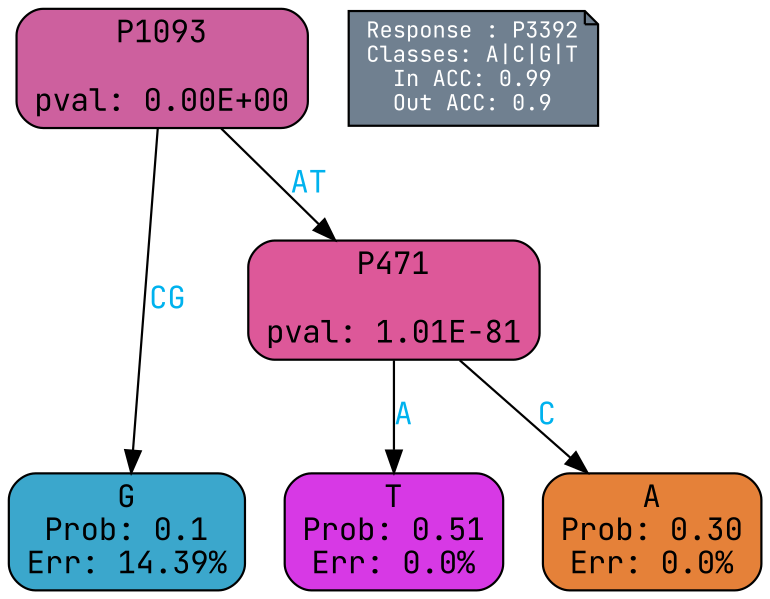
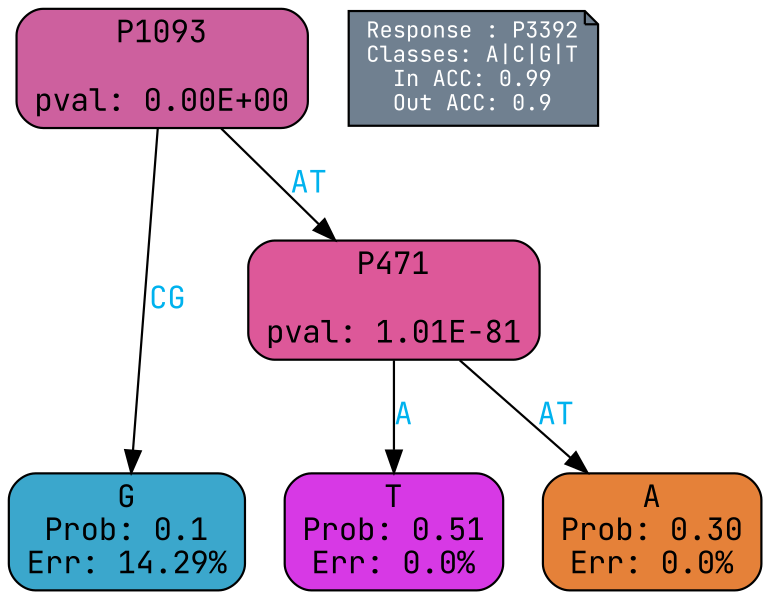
edge "P471 pval: 1.01E-81" -> "A Prob: 0.30 Err: 0.0%": label "C" -> "AT"
node "G Prob: 0.1 Err: 14.39%": label "G Prob: 0.1 Err: 14.39%" -> "G Prob: 0.1 Err: 14.29%"
